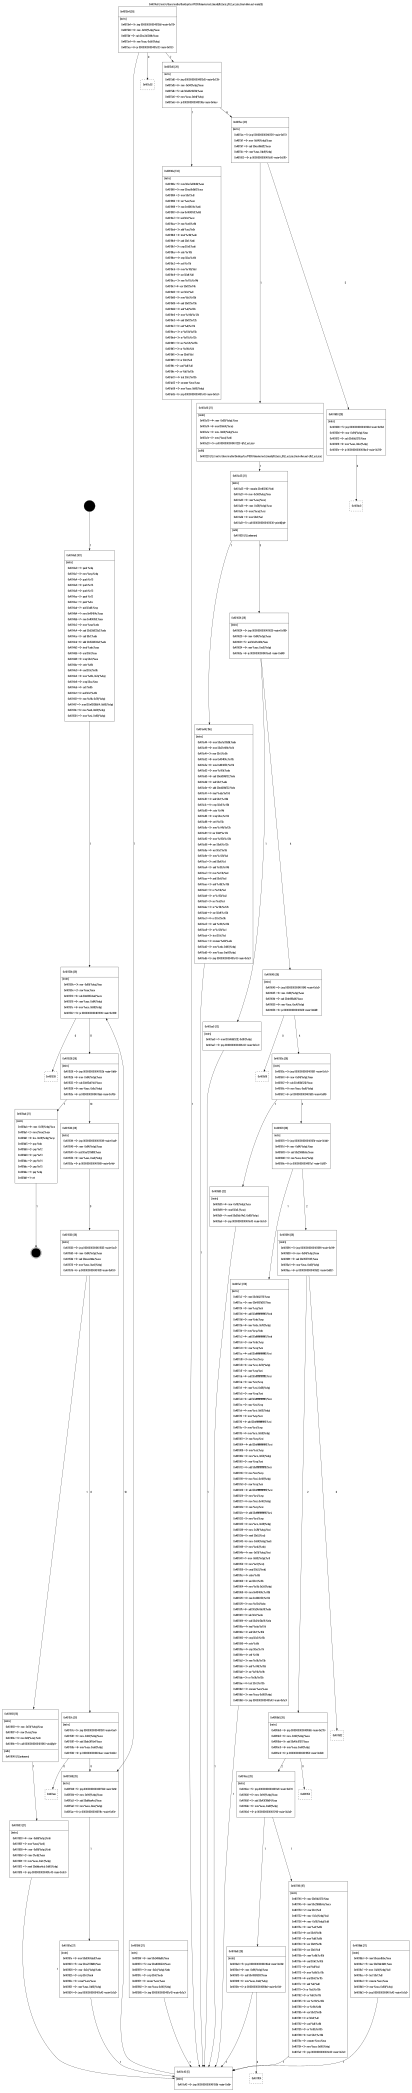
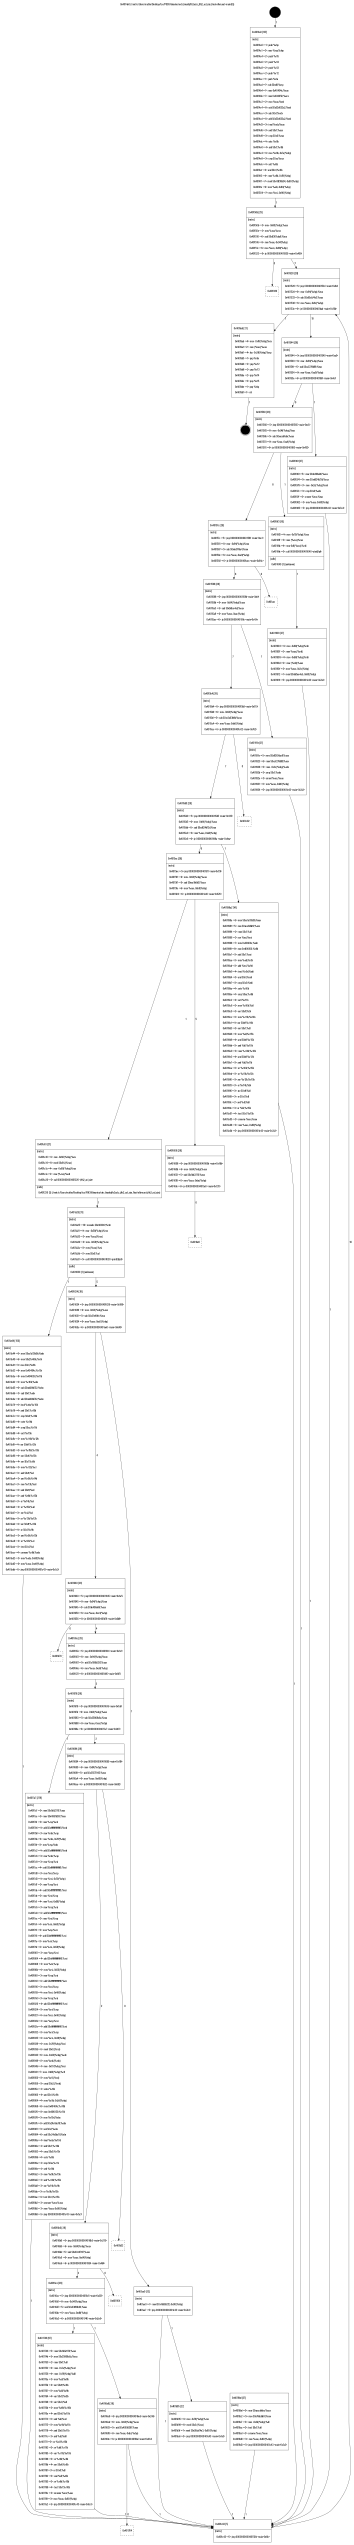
edge "0x401544 [28]" -> "0x40196f [27]": added, label "1"
edge "0x4015b4 [28]" -> "0x401598 [28]": reversed
edge "0x40165c [28]" -> "0x401b95 [22]": now "0x401ae0 [12]" -> "0x401b95 [22]"
edge "0x401c43 [5]" -> "0x40150b [29]": now "0x401c43 [5]" -> "0x401528 [28]"
